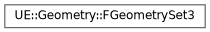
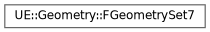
node "UE::Geometry::FGeometrySet3": label "UE::Geometry::FGeometrySet3" -> "UE::Geometry::FGeometrySet7"
